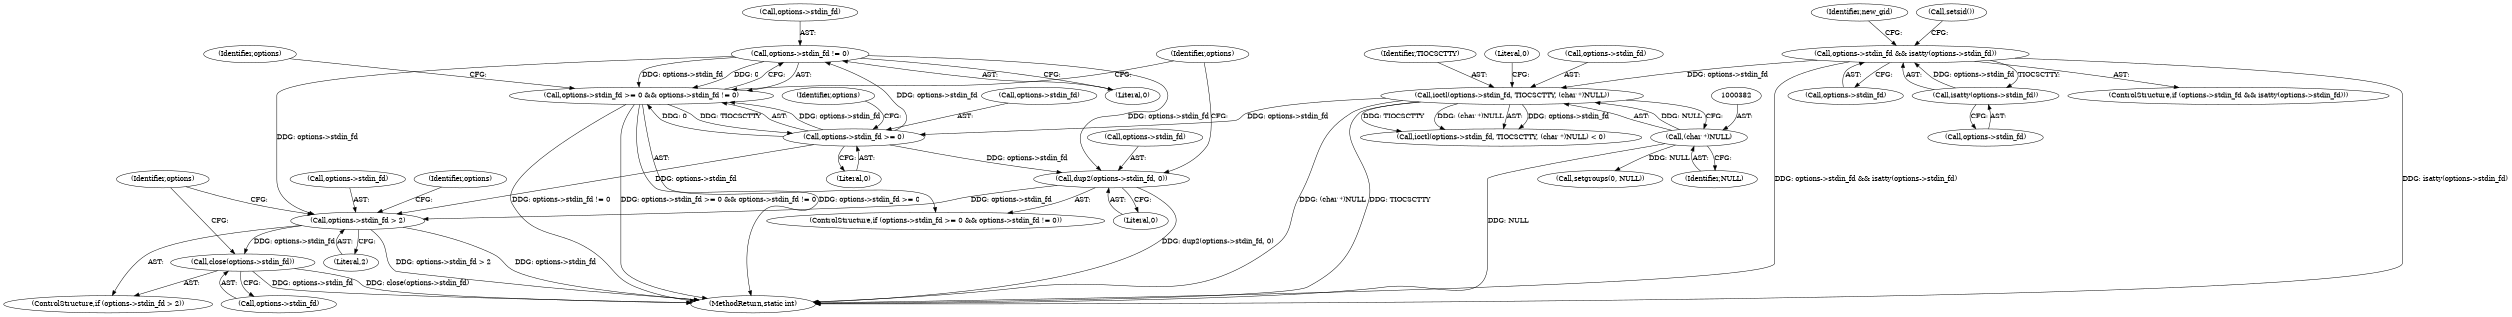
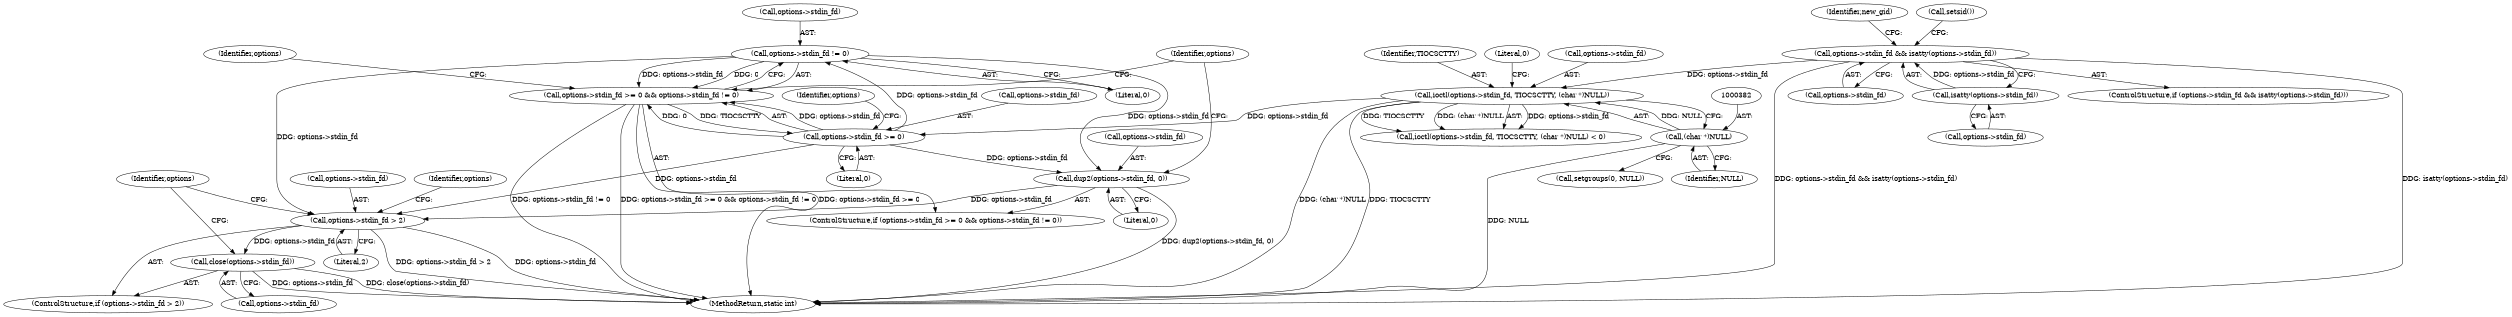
edge "(Call,options->stdin_fd && isatty(options->stdin_fd))" -> "(Call,isatty(options->stdin_fd))": label "TIOCSCTTY: " -> "CFG: "
edge "(Call,(char *)NULL)" -> "(Call,setgroups(0, NULL))": label "DDG: NULL" -> "CFG: "
